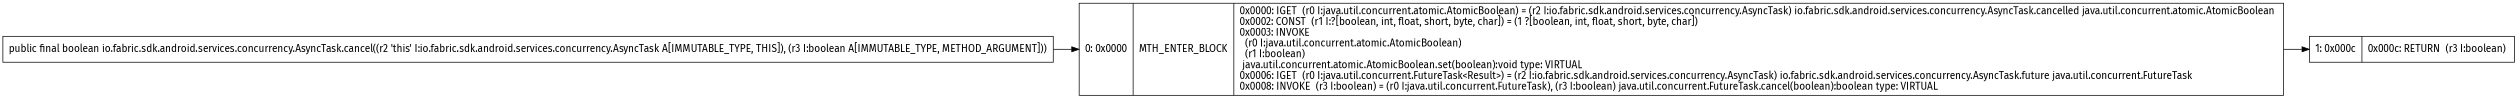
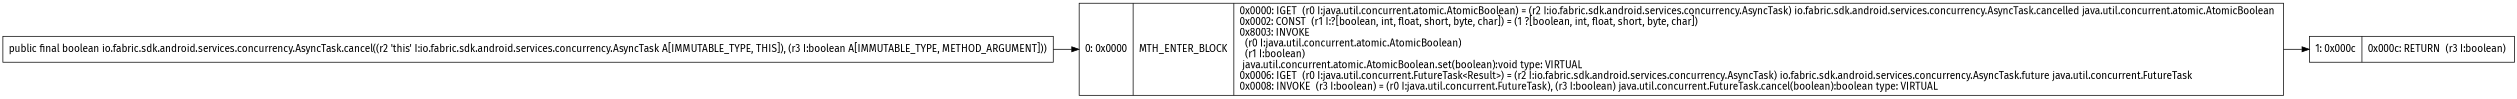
node "0: 0x0000": text "0x0003: INVOKE" -> "0x8003: INVOKE"
